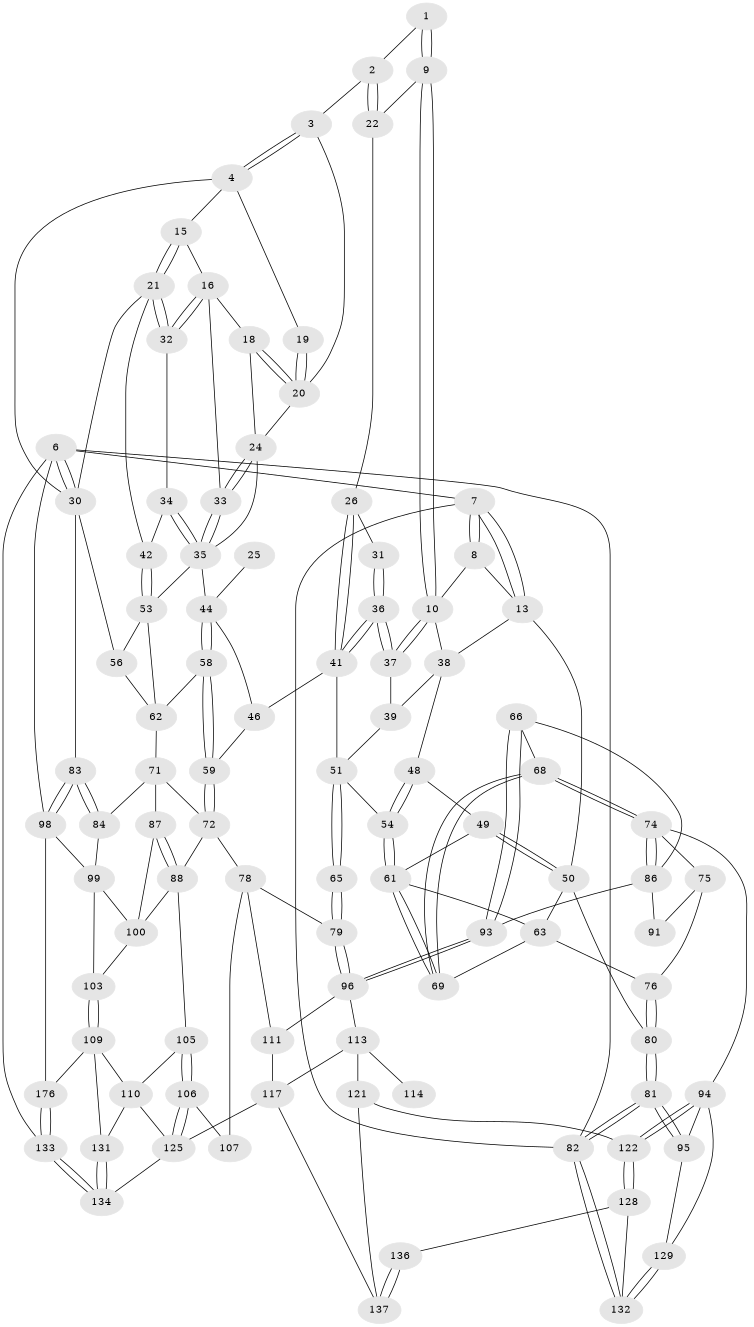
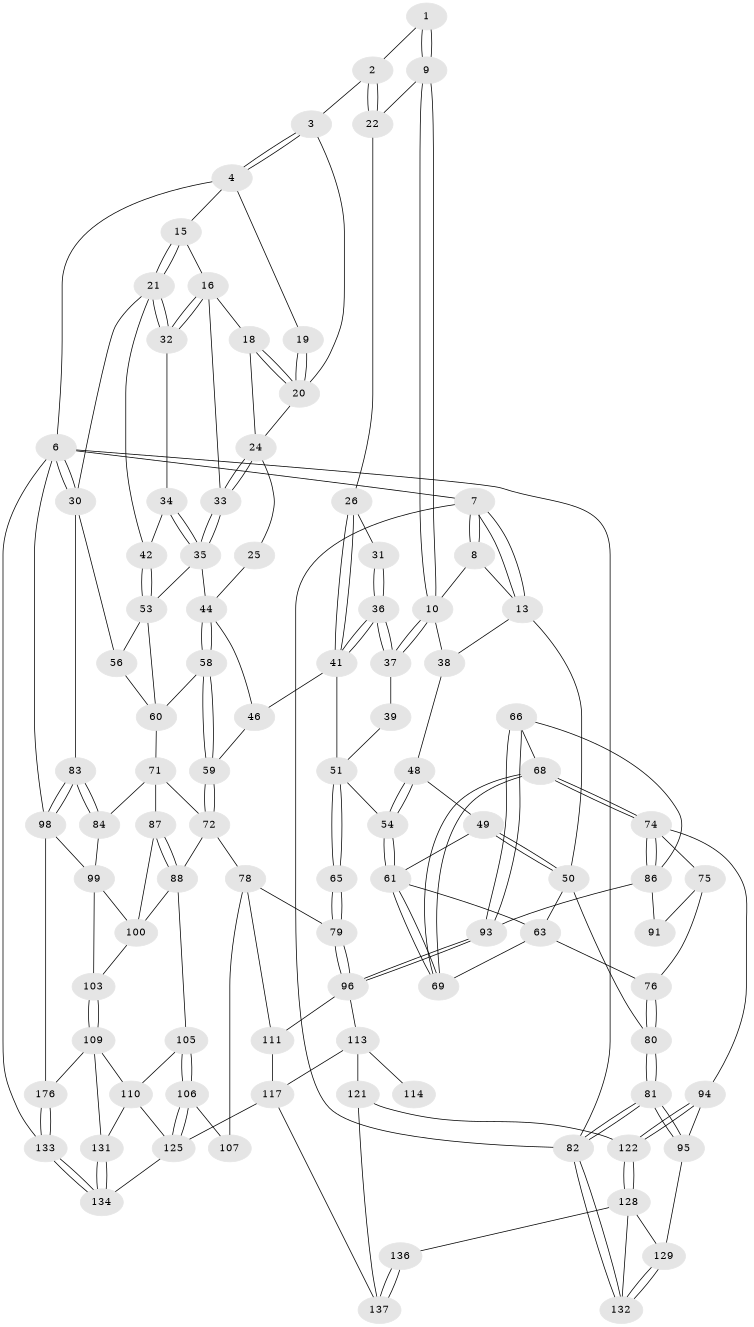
edge "4" -- "30": now "4" -- "6"
edge "24" -- "35": now "24" -- "25"
edge "38" -- "39": removed
node "62": label "62" -> "60"
edge "94" -- "129": now "128" -- "129"
